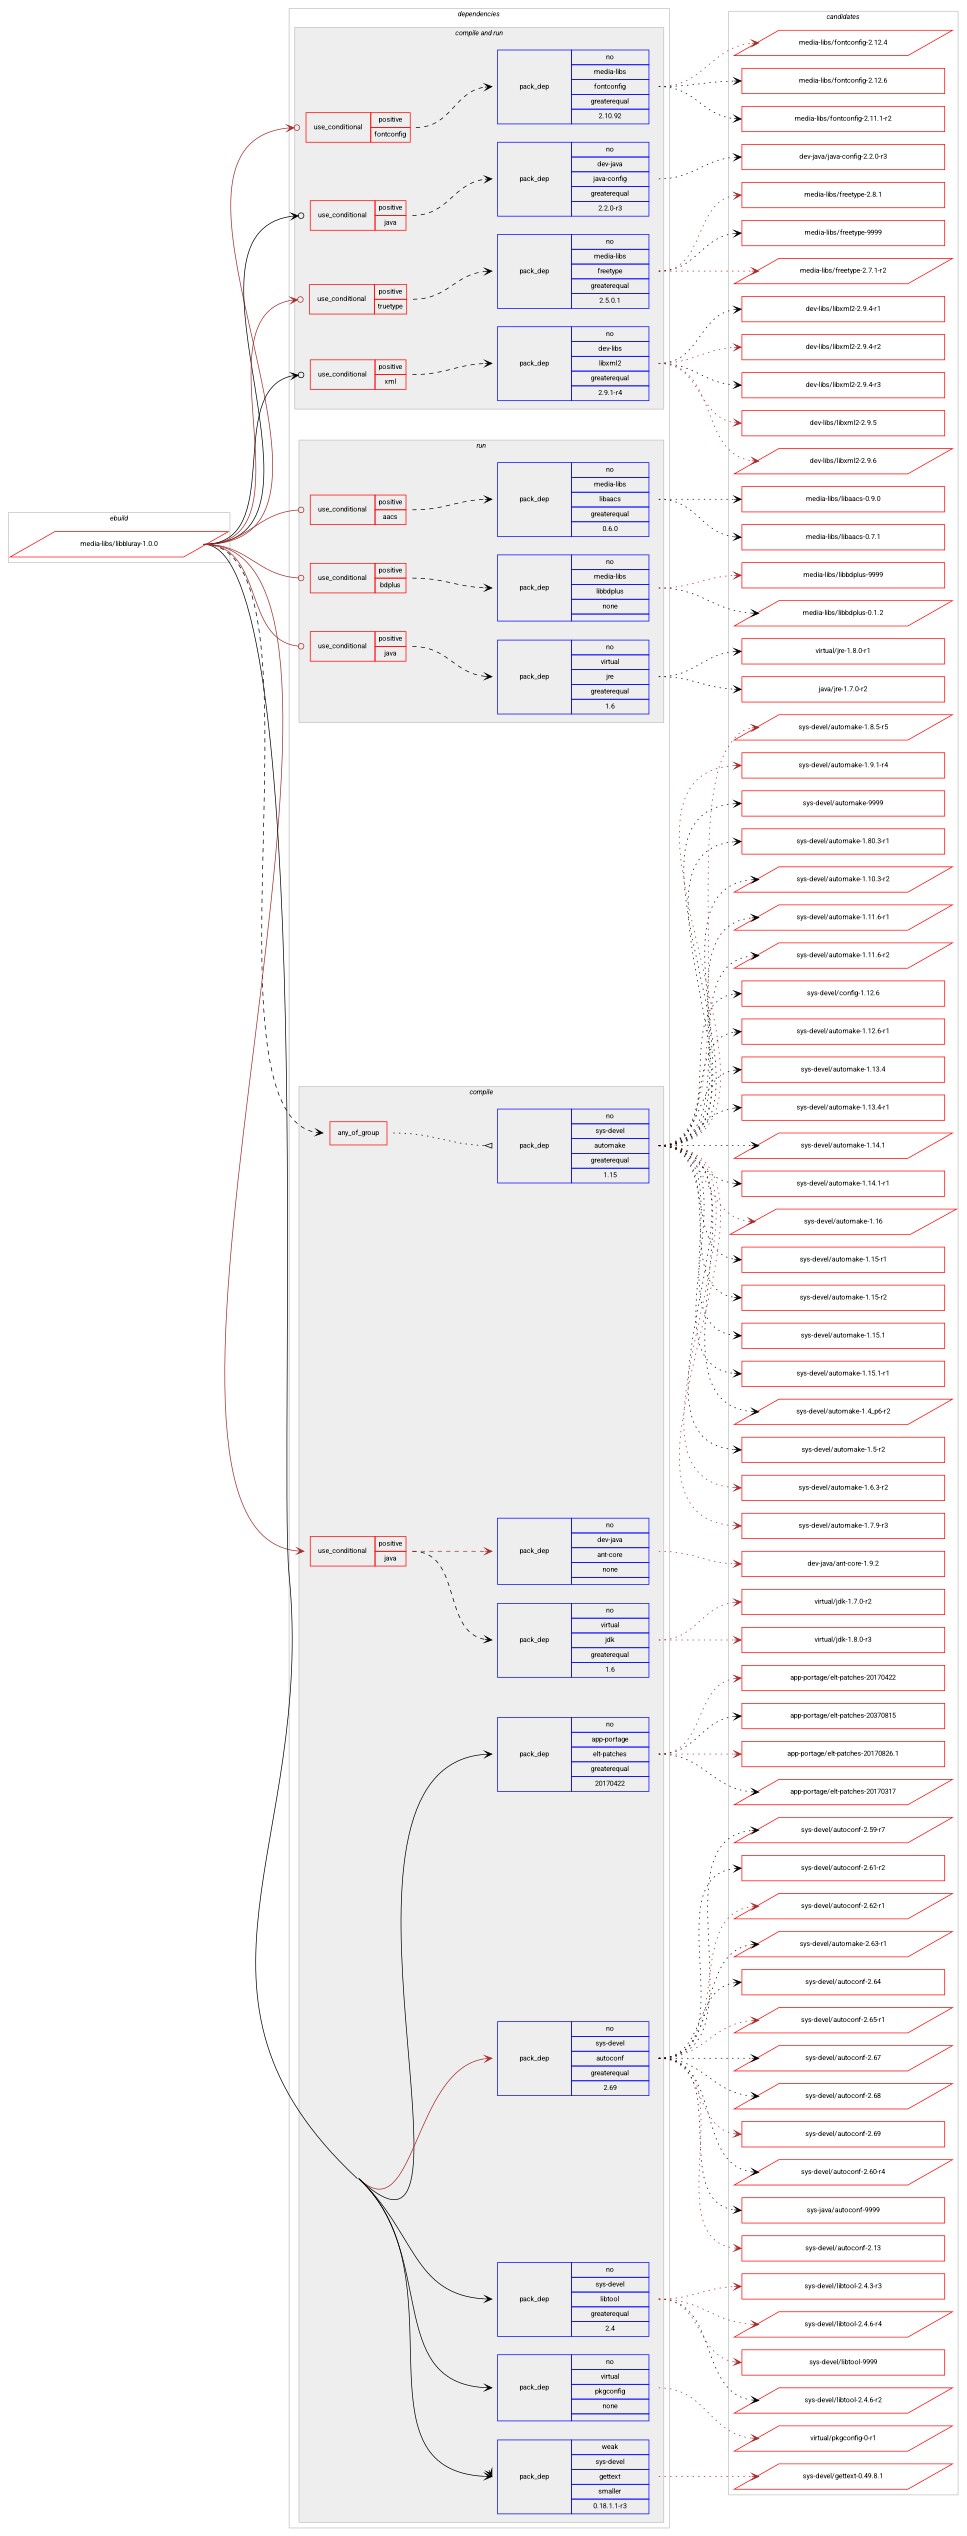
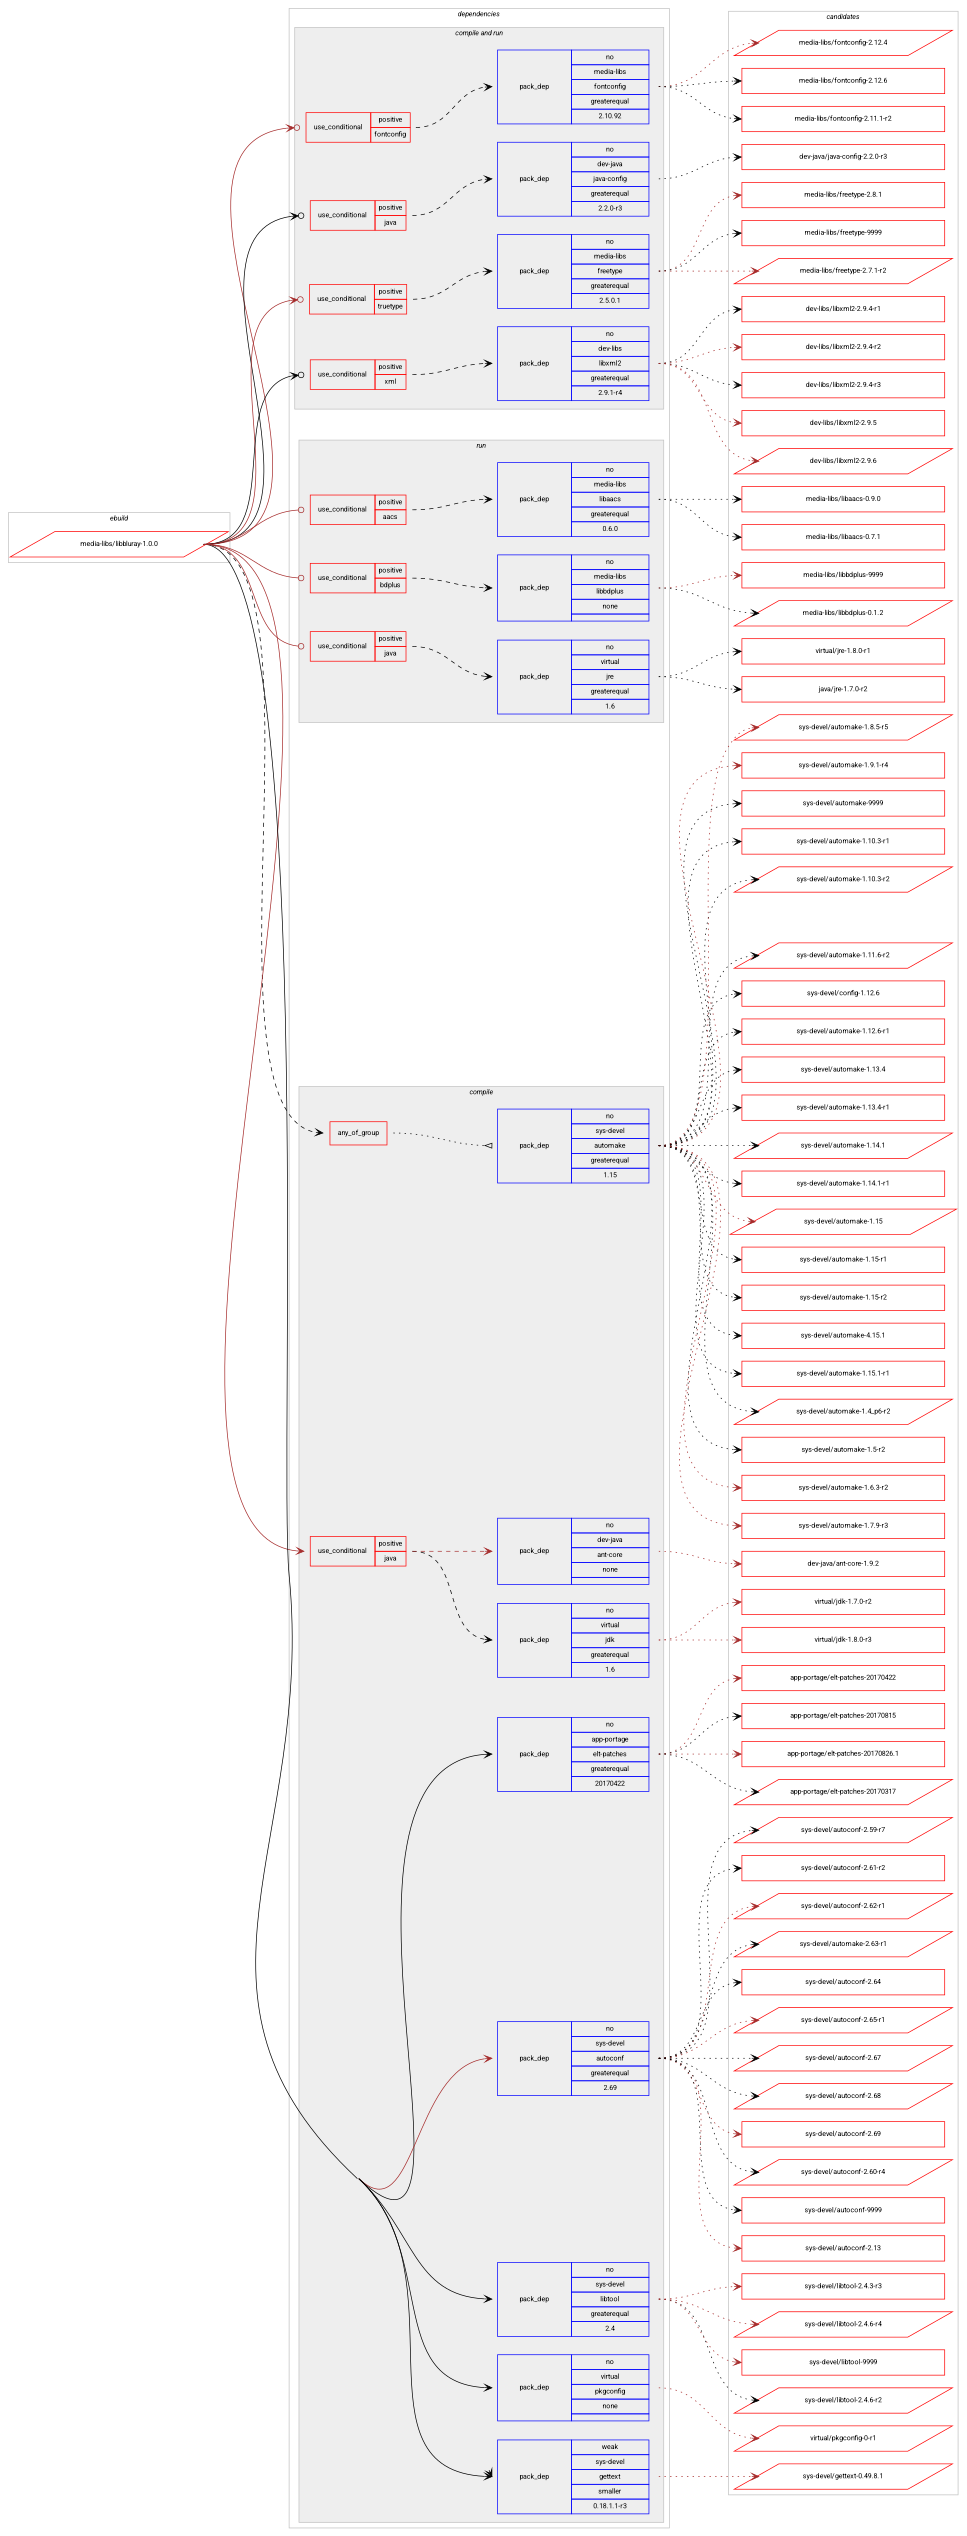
node "sys-devel/automake-1.80.3-r1": label "sys-devel/automake-1.80.3-r1" -> "sys-devel/automake-1.10.3-r1"
node "sys-devel/automake-1.11.6-r1": removed
node "sys-devel/automake-1.16": label "sys-devel/automake-1.16" -> "sys-devel/automake-1.15"
node "sys-devel/automake-1.15.1": label "sys-devel/automake-1.15.1" -> "sys-devel/automake-4.15.1"
node "app-portage/elt-patches-20370815": label "app-portage/elt-patches-20370815" -> "app-portage/elt-patches-20170815"
node "sys-java/autoconf-9999": label "sys-java/autoconf-9999" -> "sys-devel/autoconf-9999"
